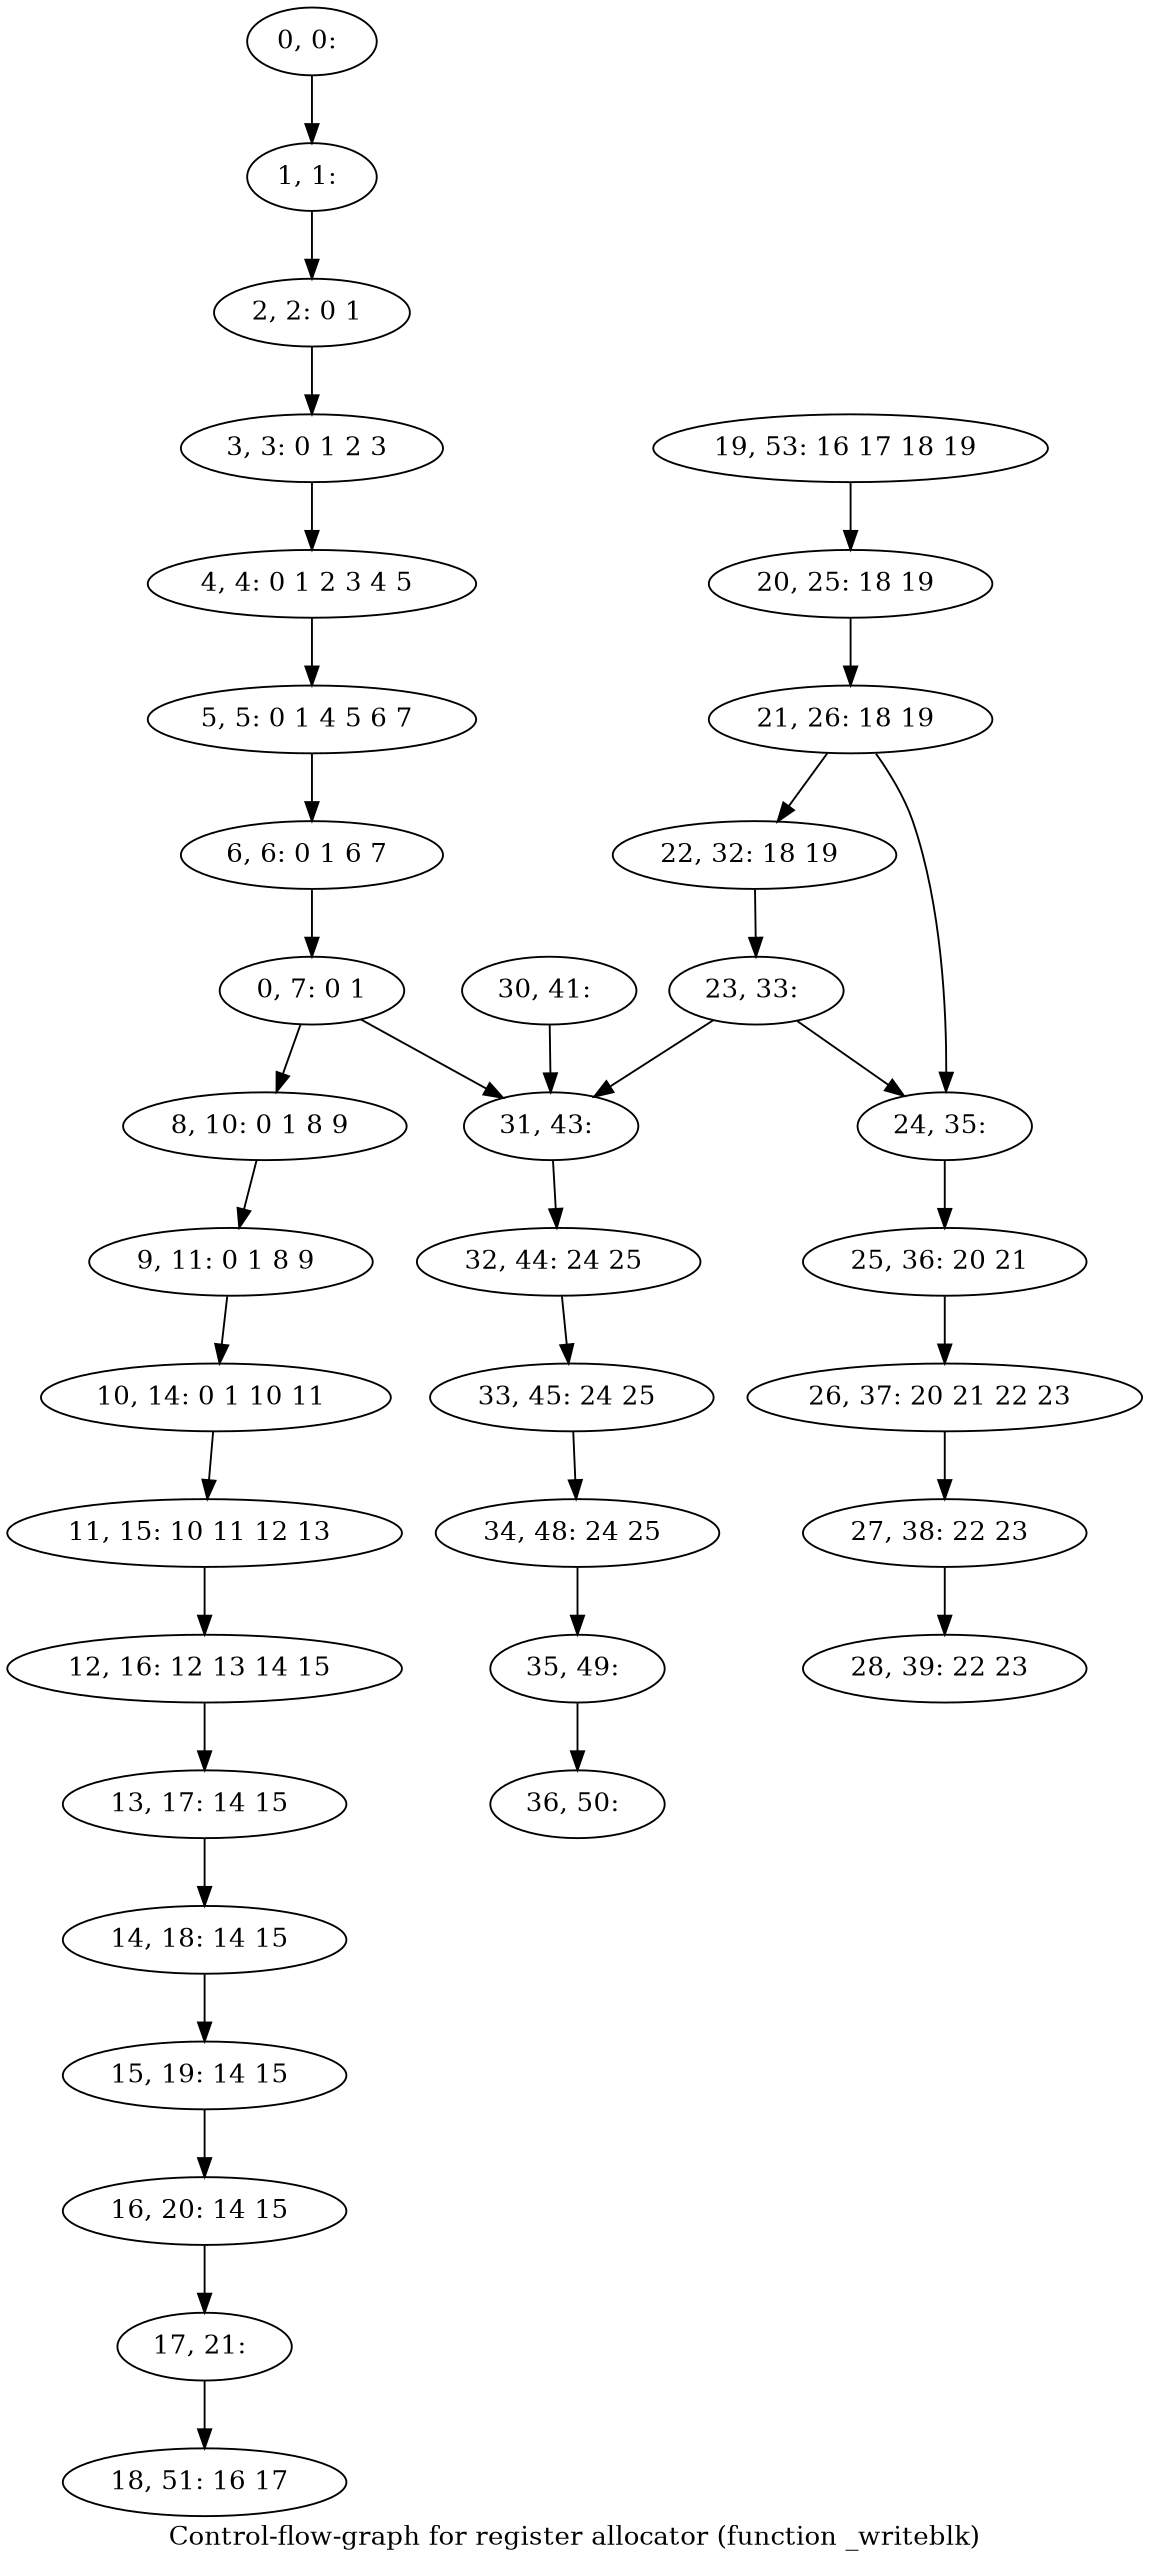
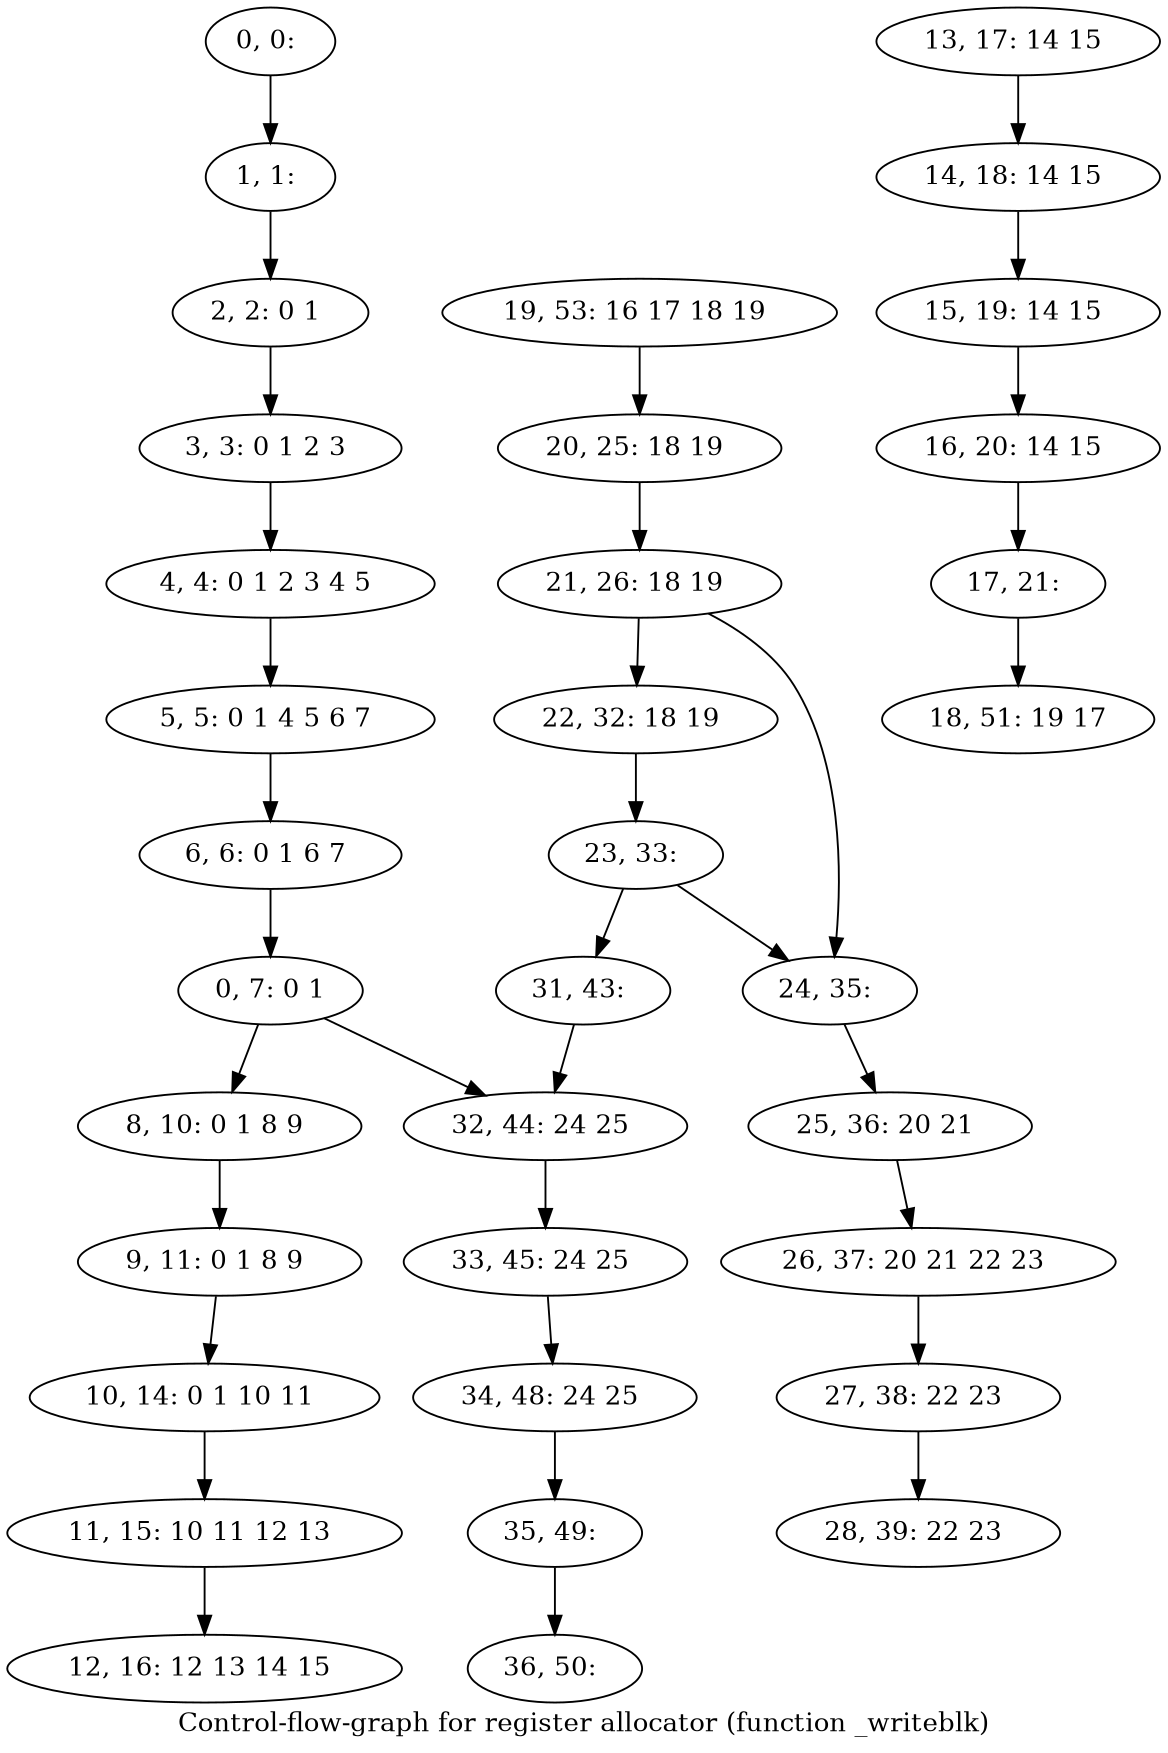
node "30, 41:": removed
edge "0, 7: 0 1" -> "31, 43:": now "0, 7: 0 1" -> "32, 44: 24 25"
edge "12, 16: 12 13 14 15" -> "13, 17: 14 15": removed
node "18, 51: 16 17": label "18, 51: 16 17" -> "18, 51: 19 17"
